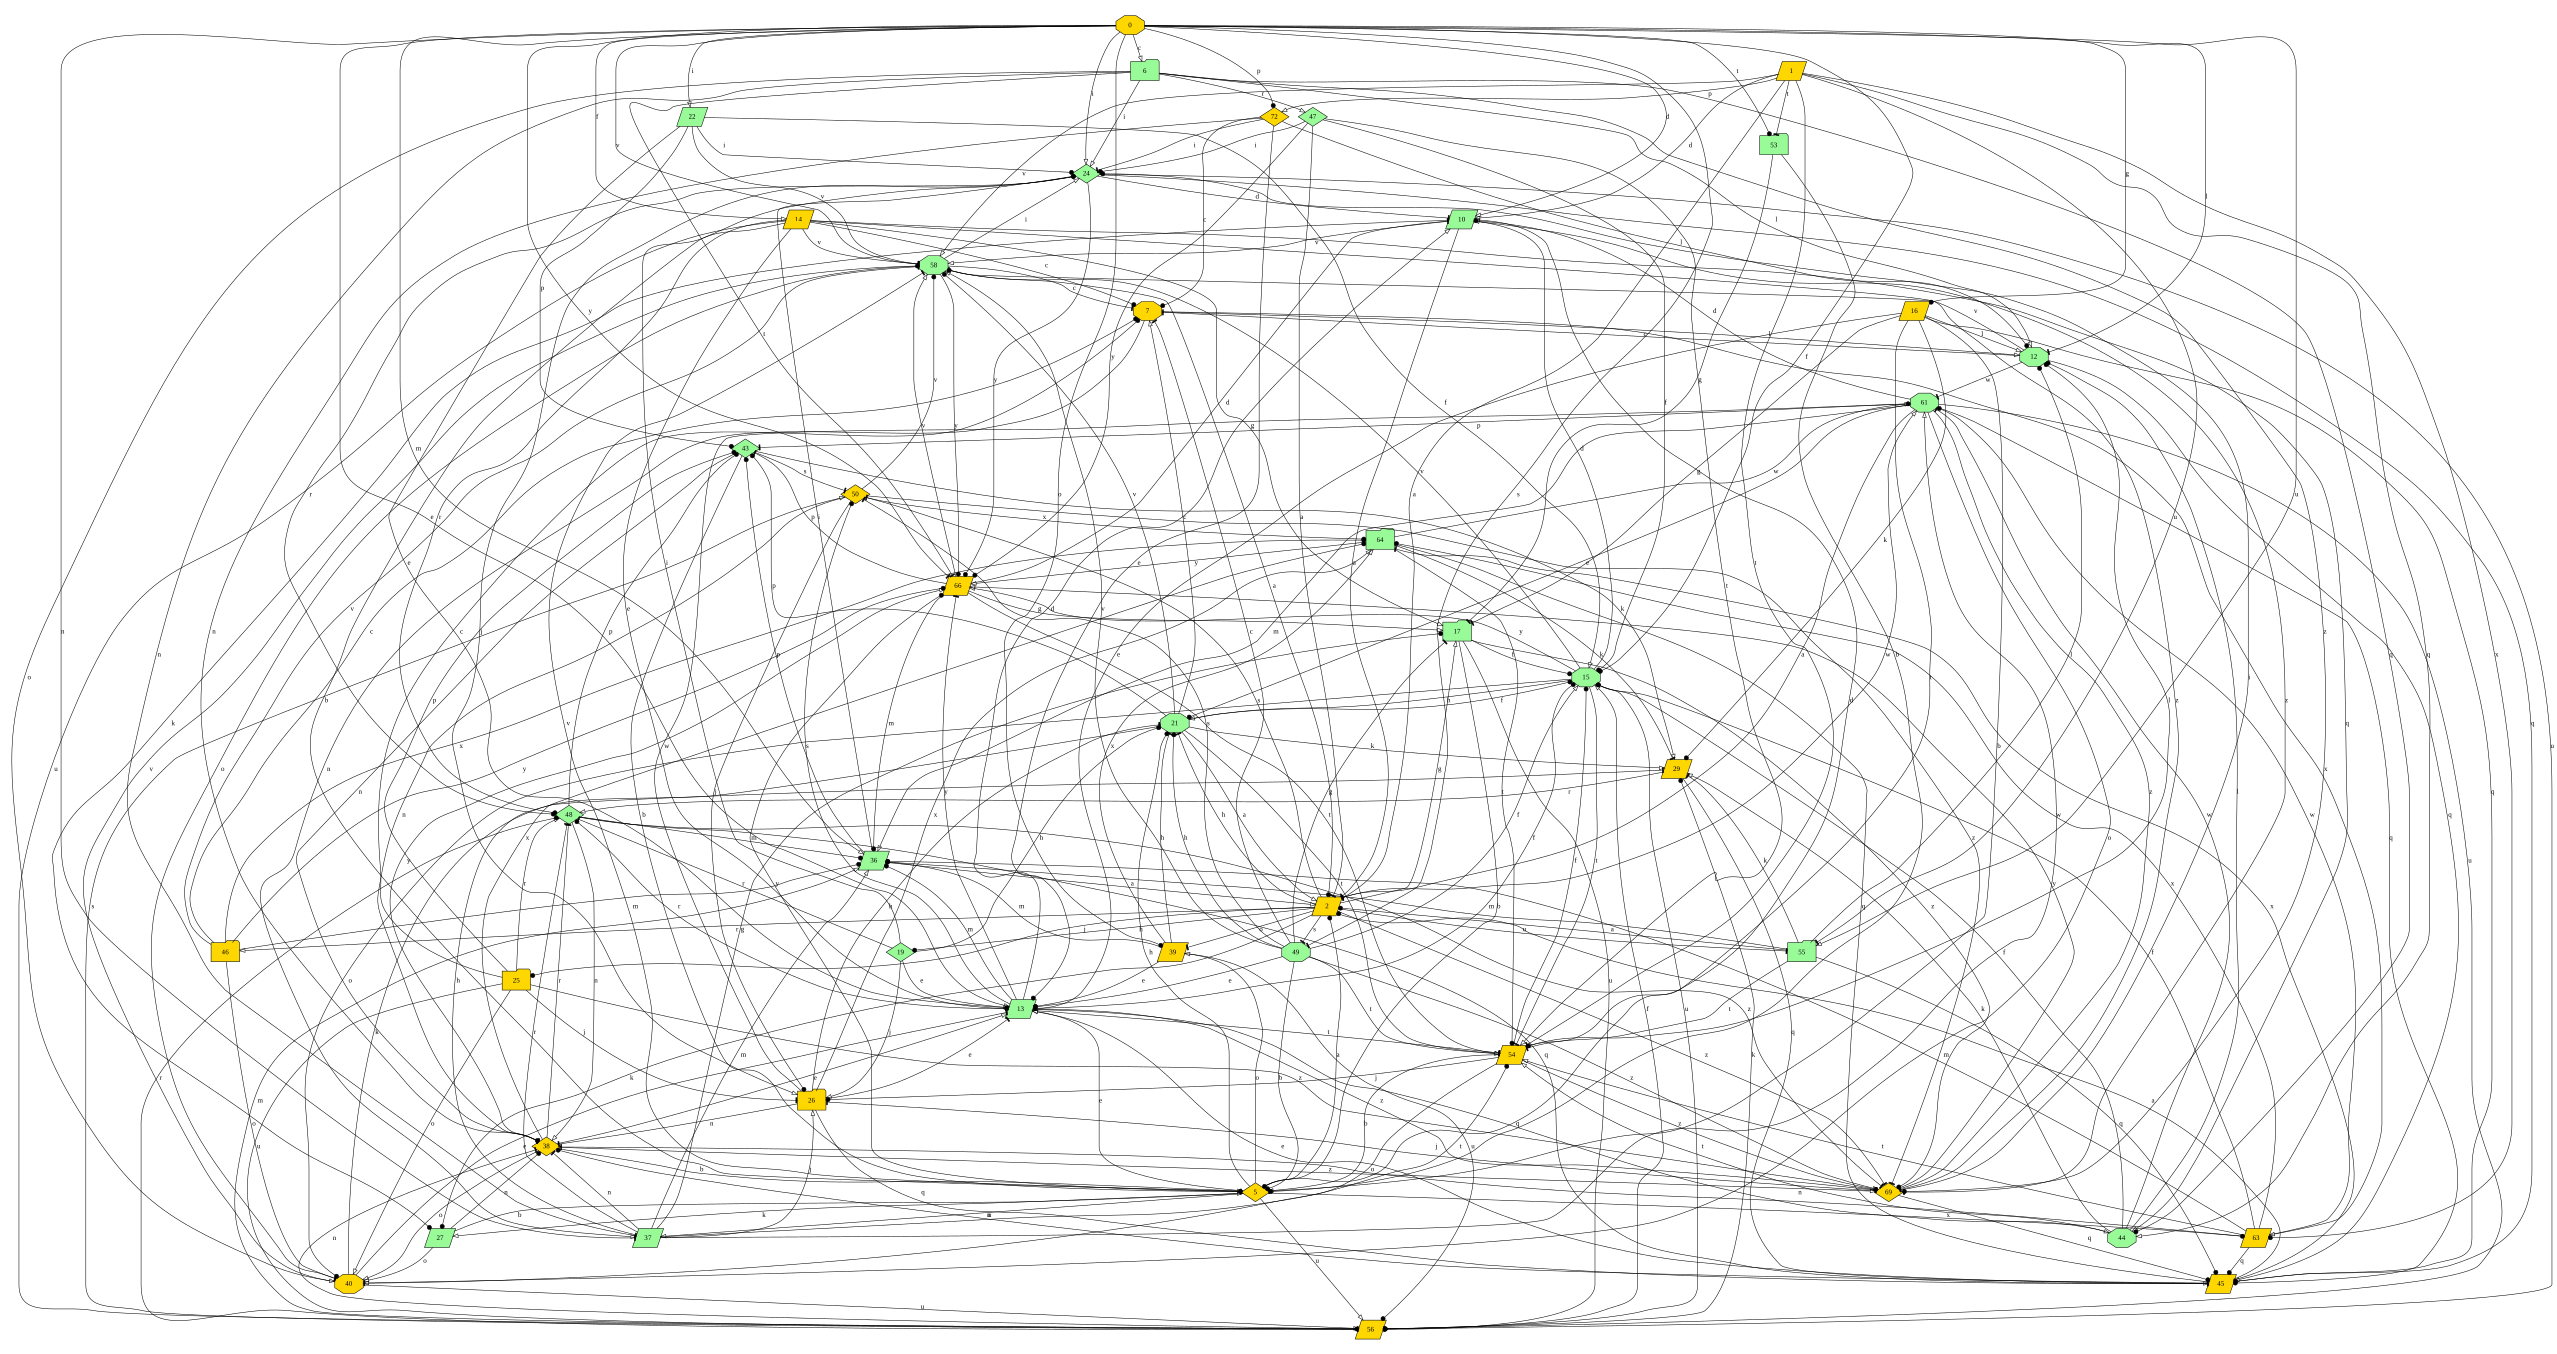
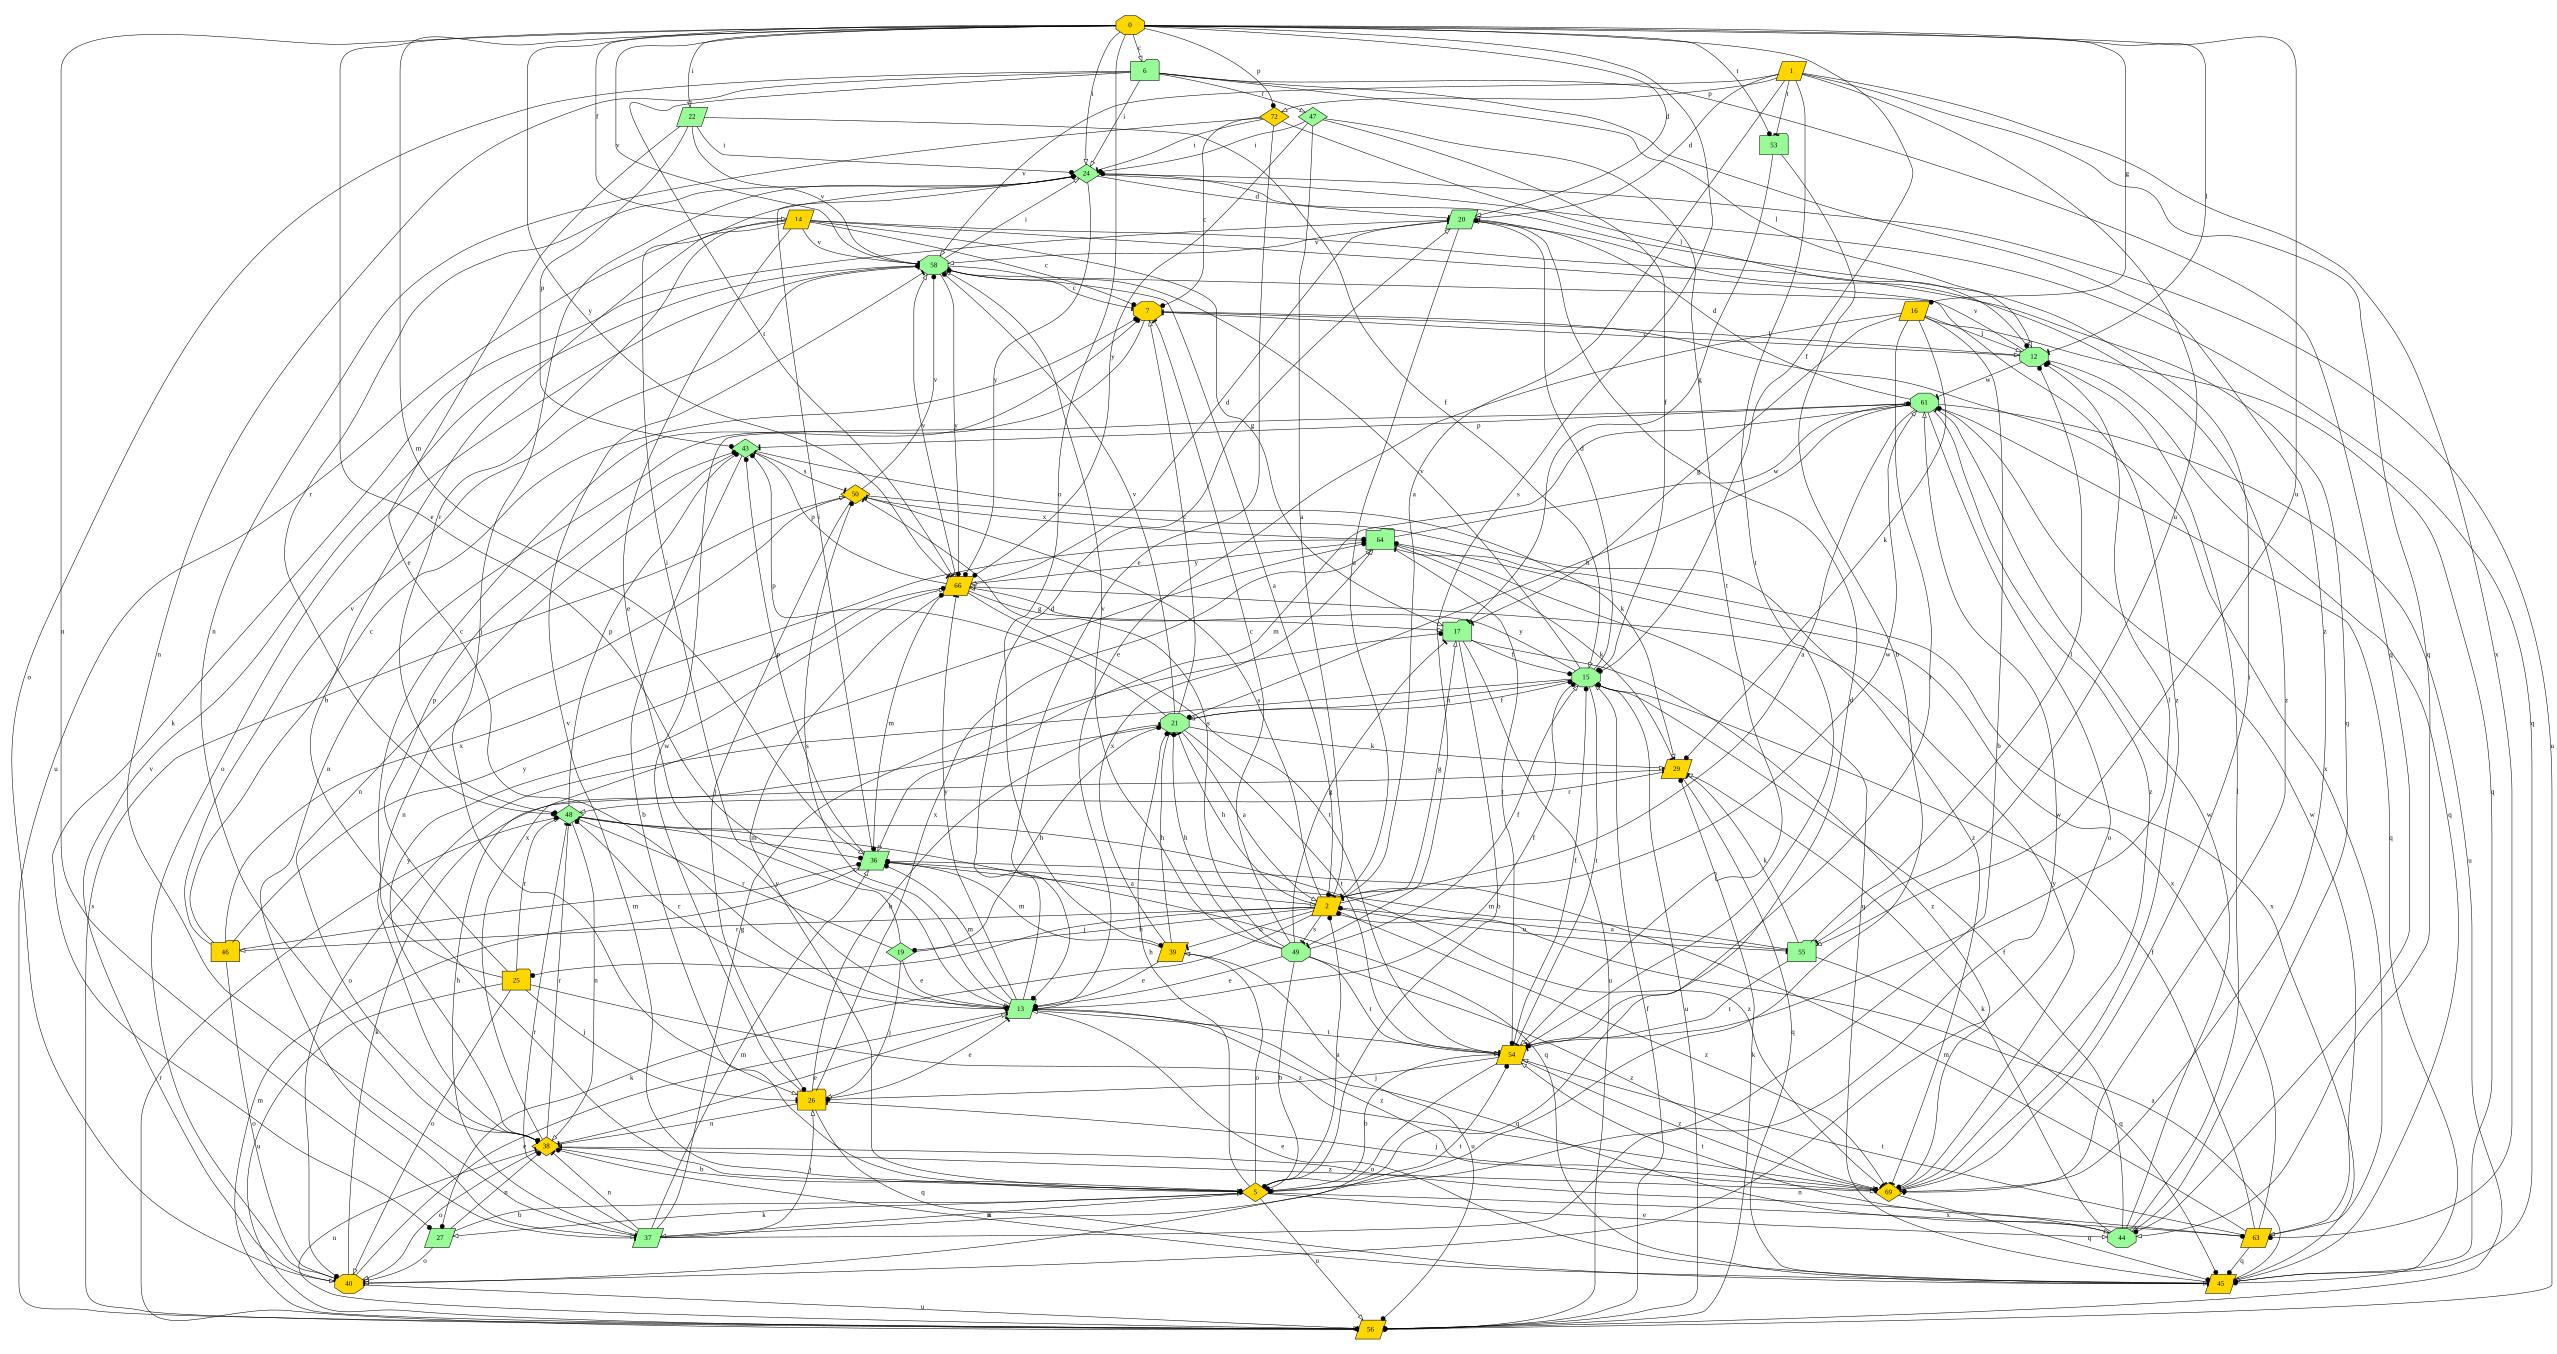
node "10": label "10" -> "20"
edge "61" -> "21": label "e" -> "h"
edge "5" -> "13": now "5" -> "44"
